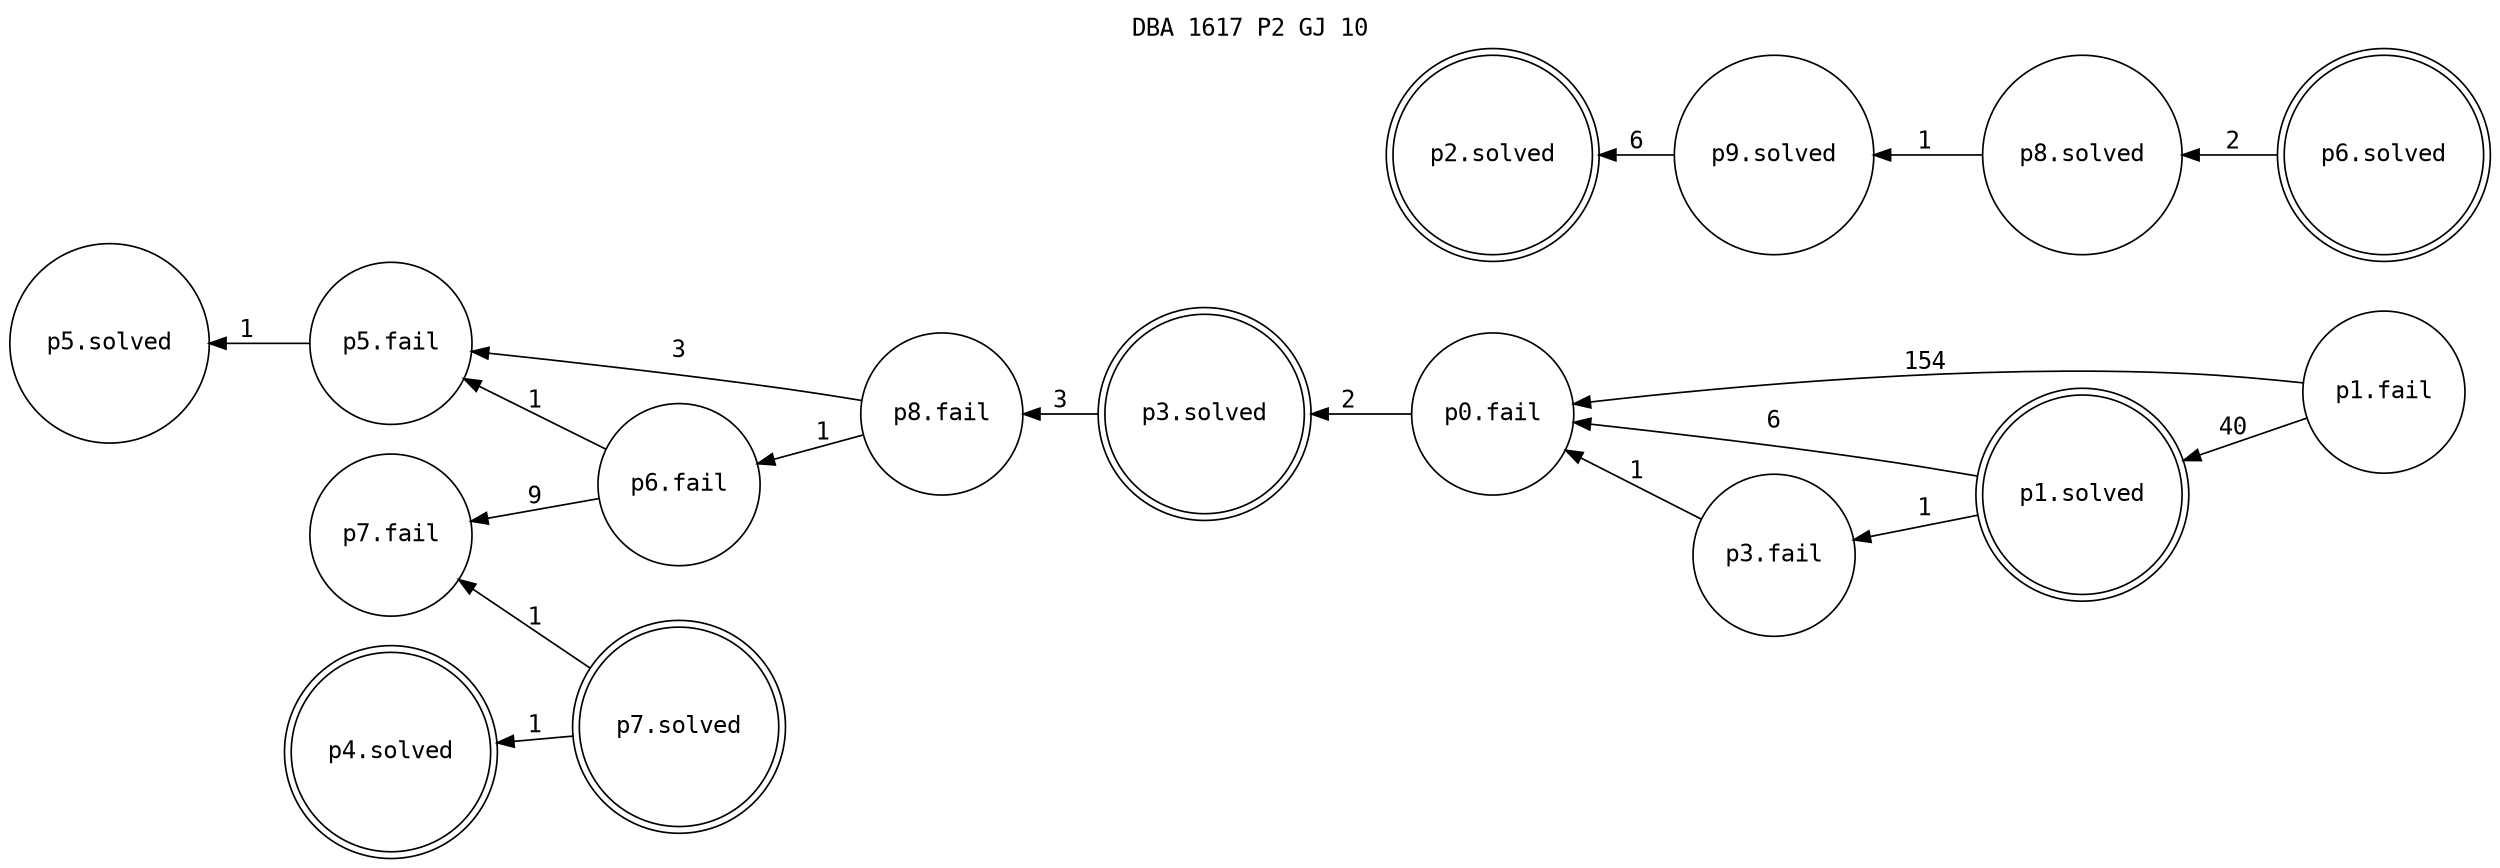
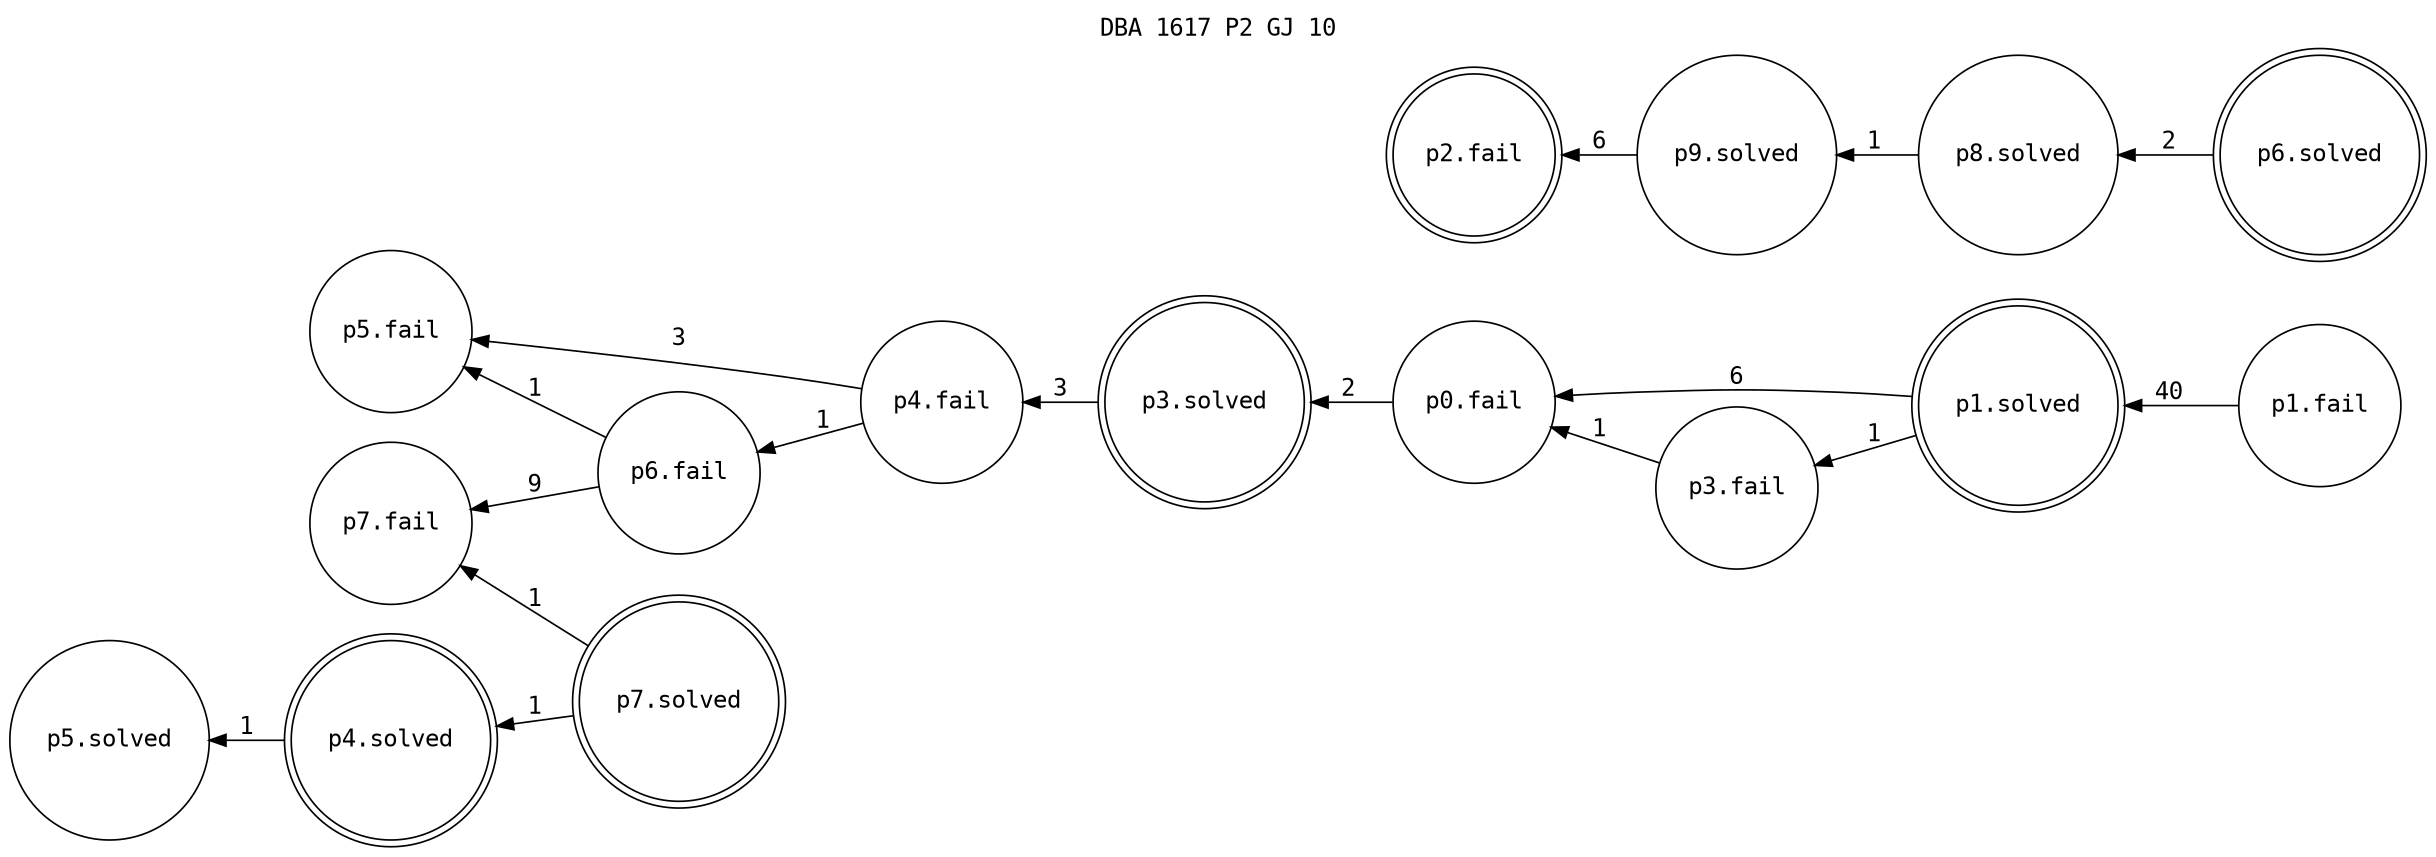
node "p2.solved": label "p2.solved" -> "p2.fail"
edge "p5.fail" -> "p5.solved": now "p4.solved" -> "p5.solved"
edge "p1.fail" -> "p0.fail": removed, label "154"
node "p8.fail": label "p8.fail" -> "p4.fail"
